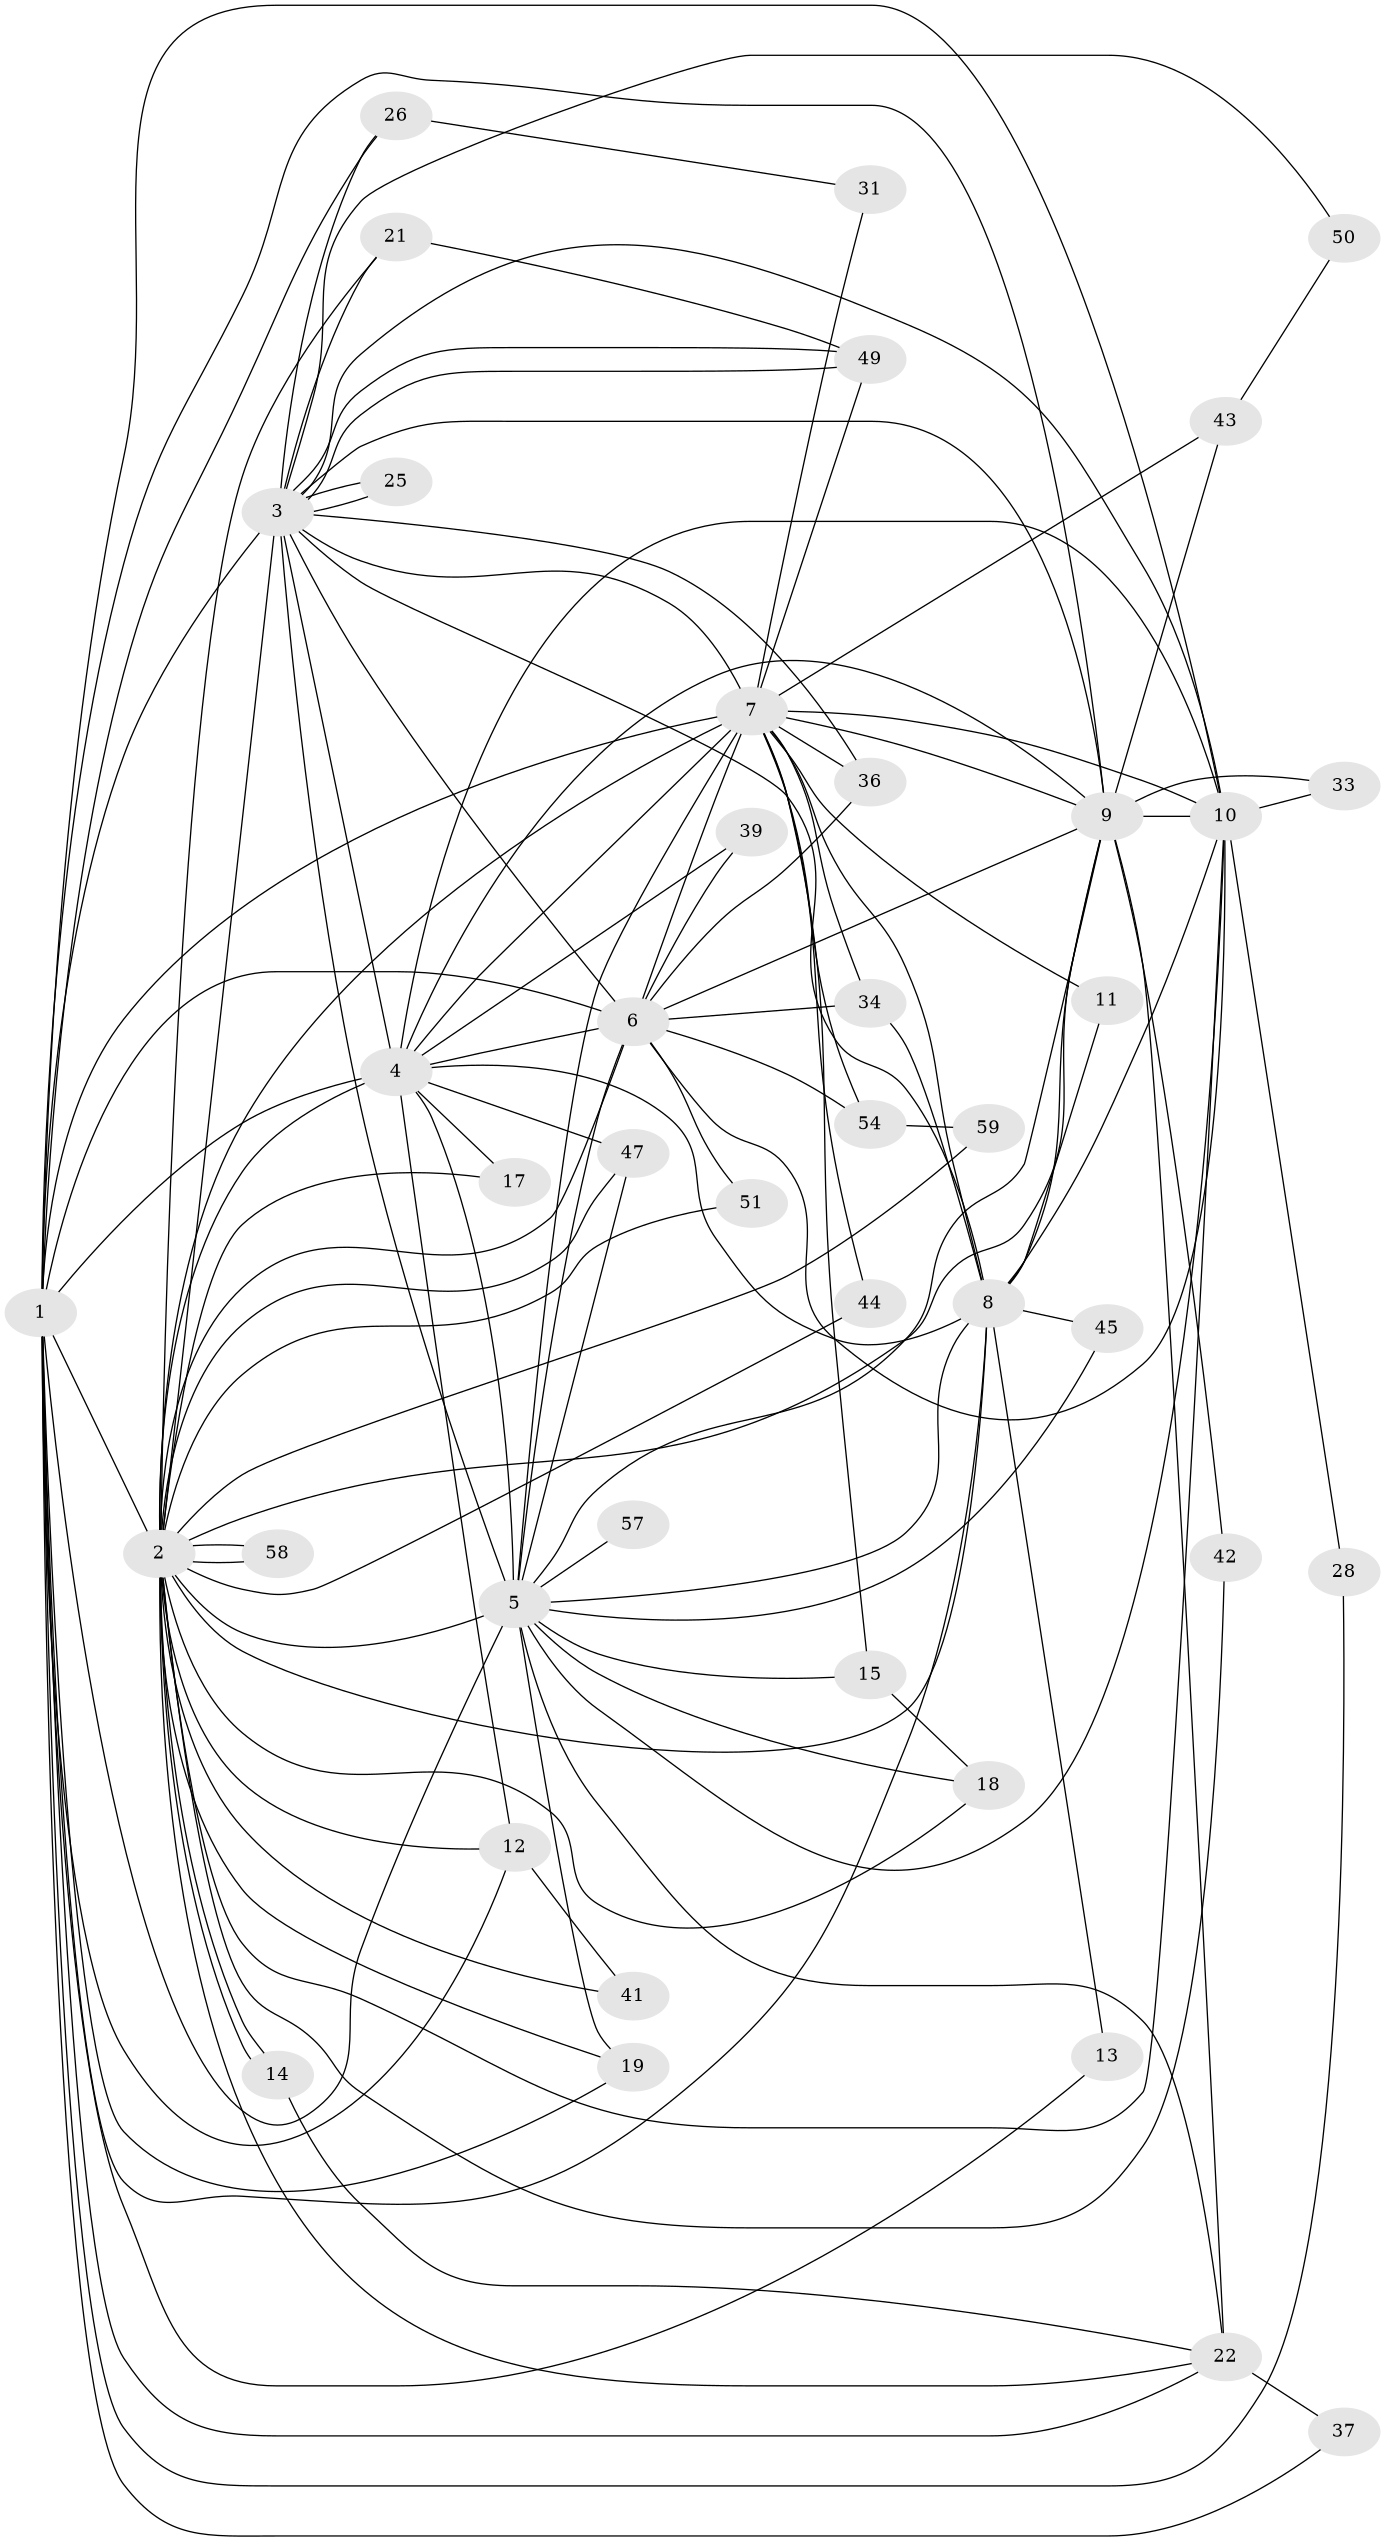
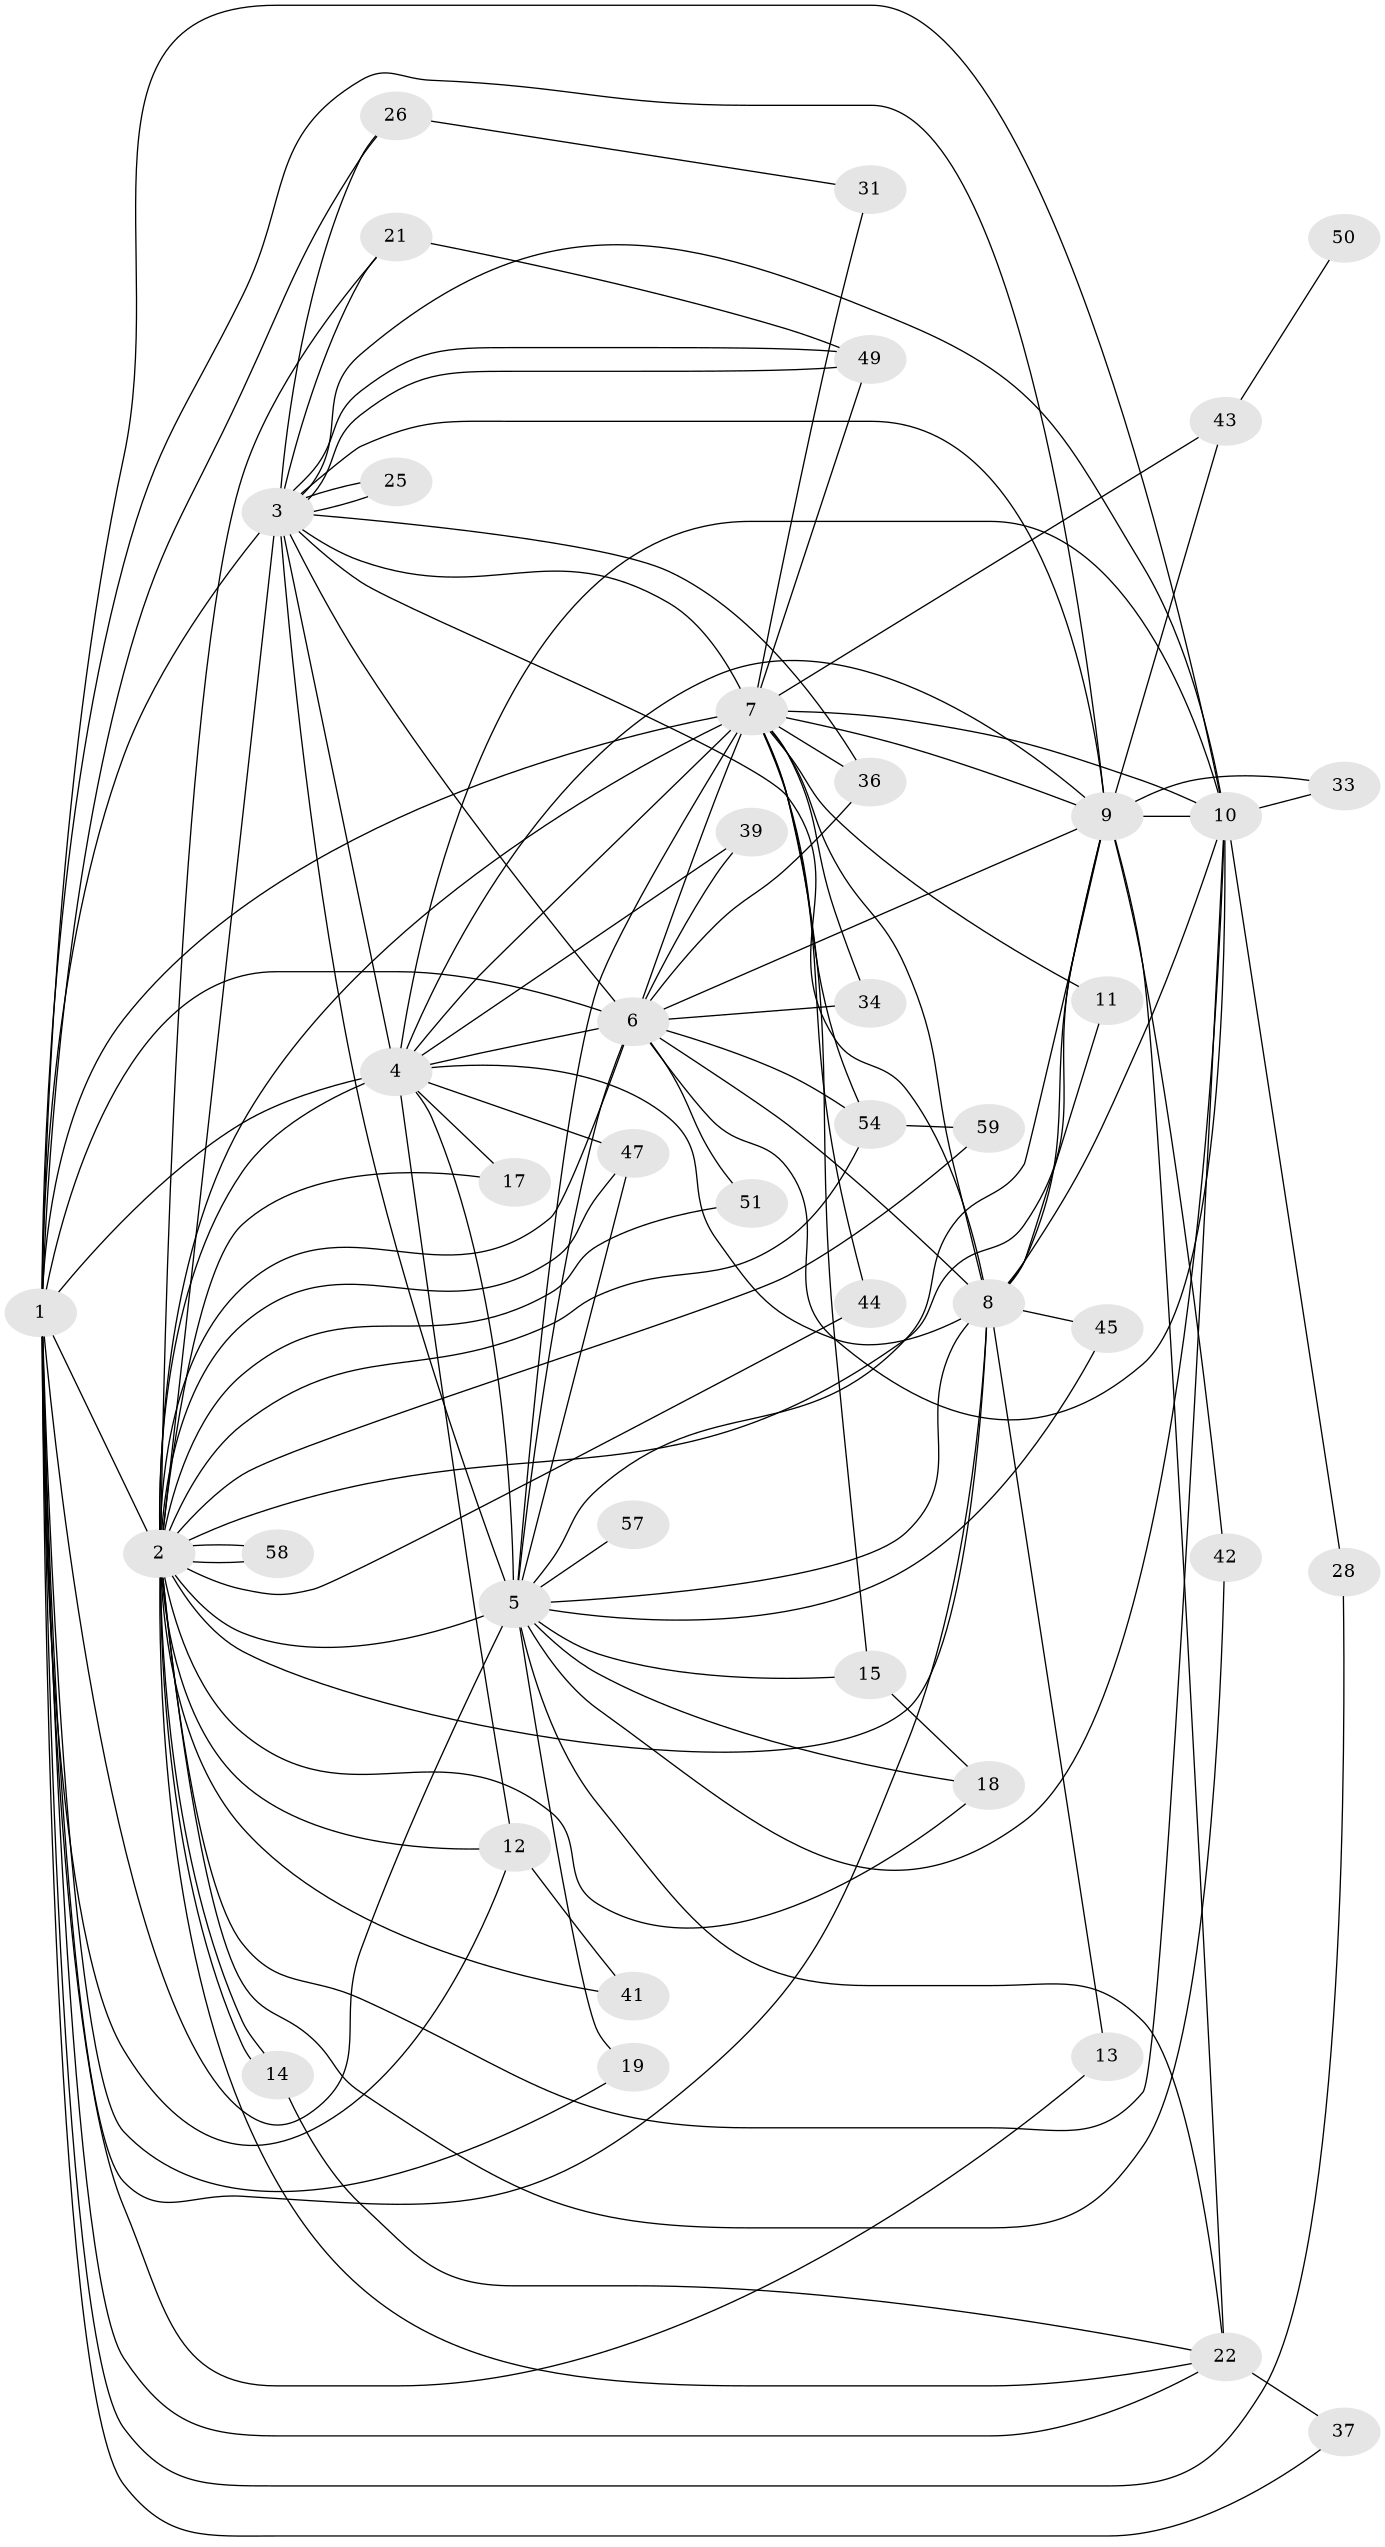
edge "50" -- "3": removed
edge "34" -- "8": now "6" -- "8"
edge "2" -- "19": now "2" -- "54"
